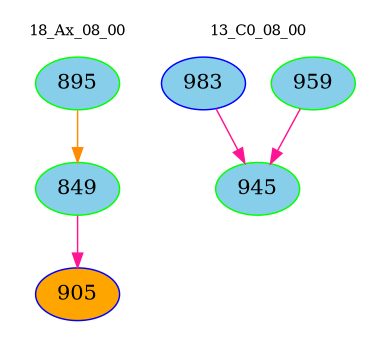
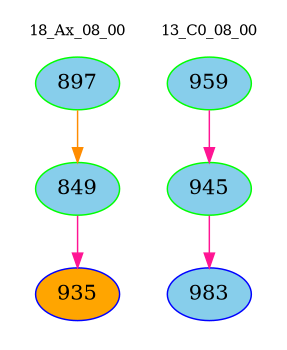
node "895": label "895" -> "897"
edge "983" -> "945": reversed
node "905": label "905" -> "935"
